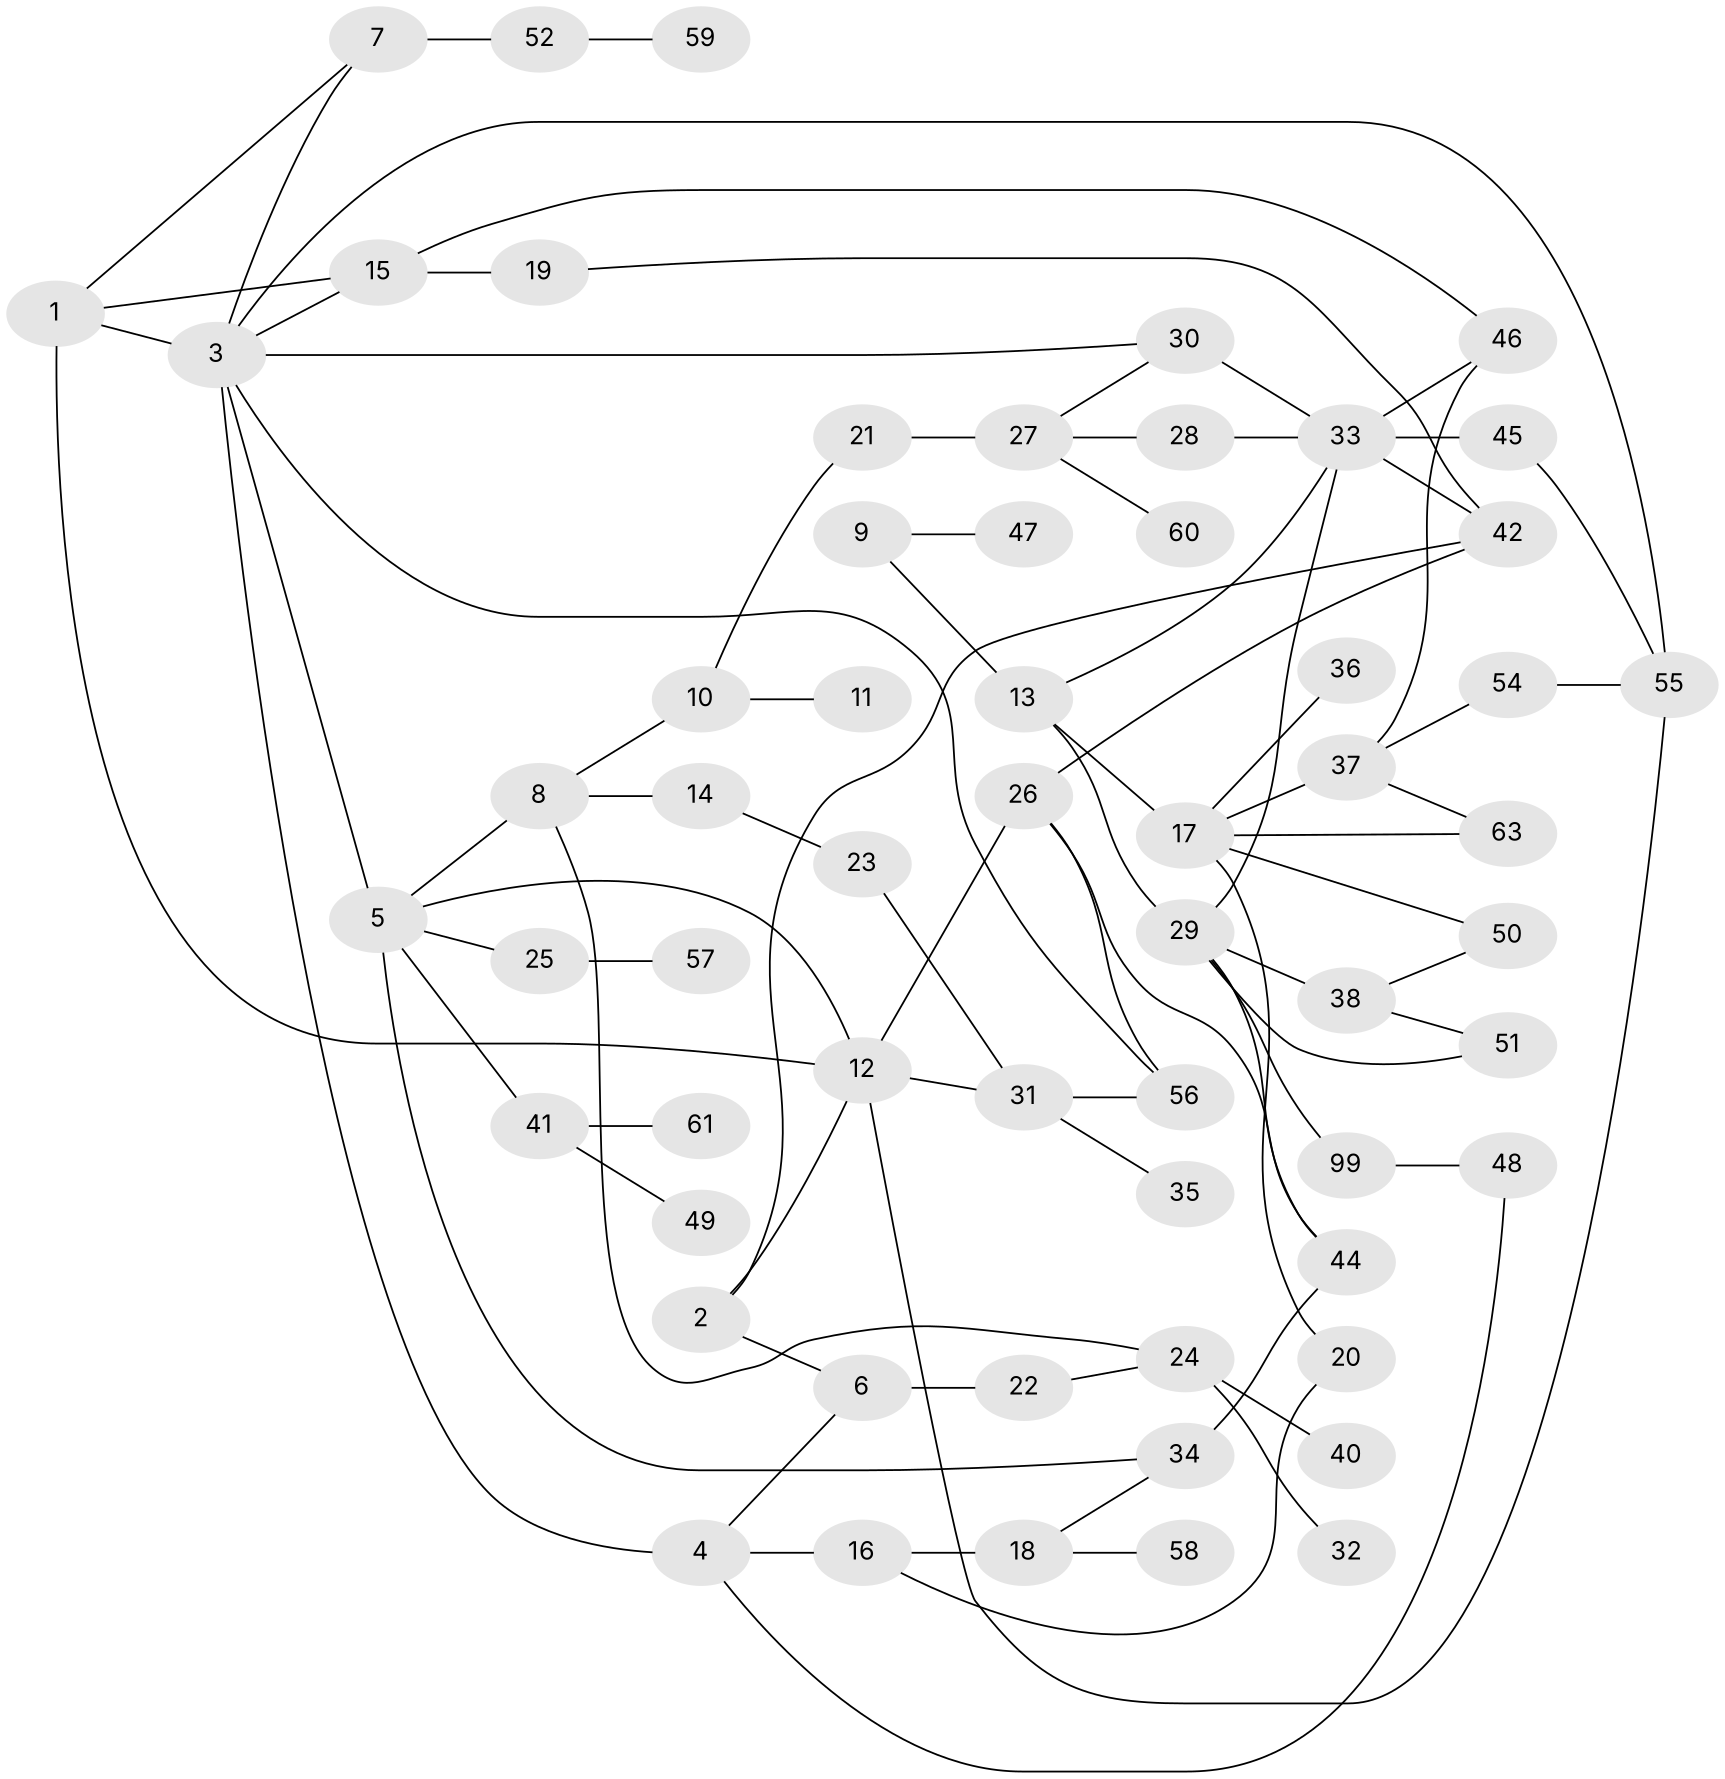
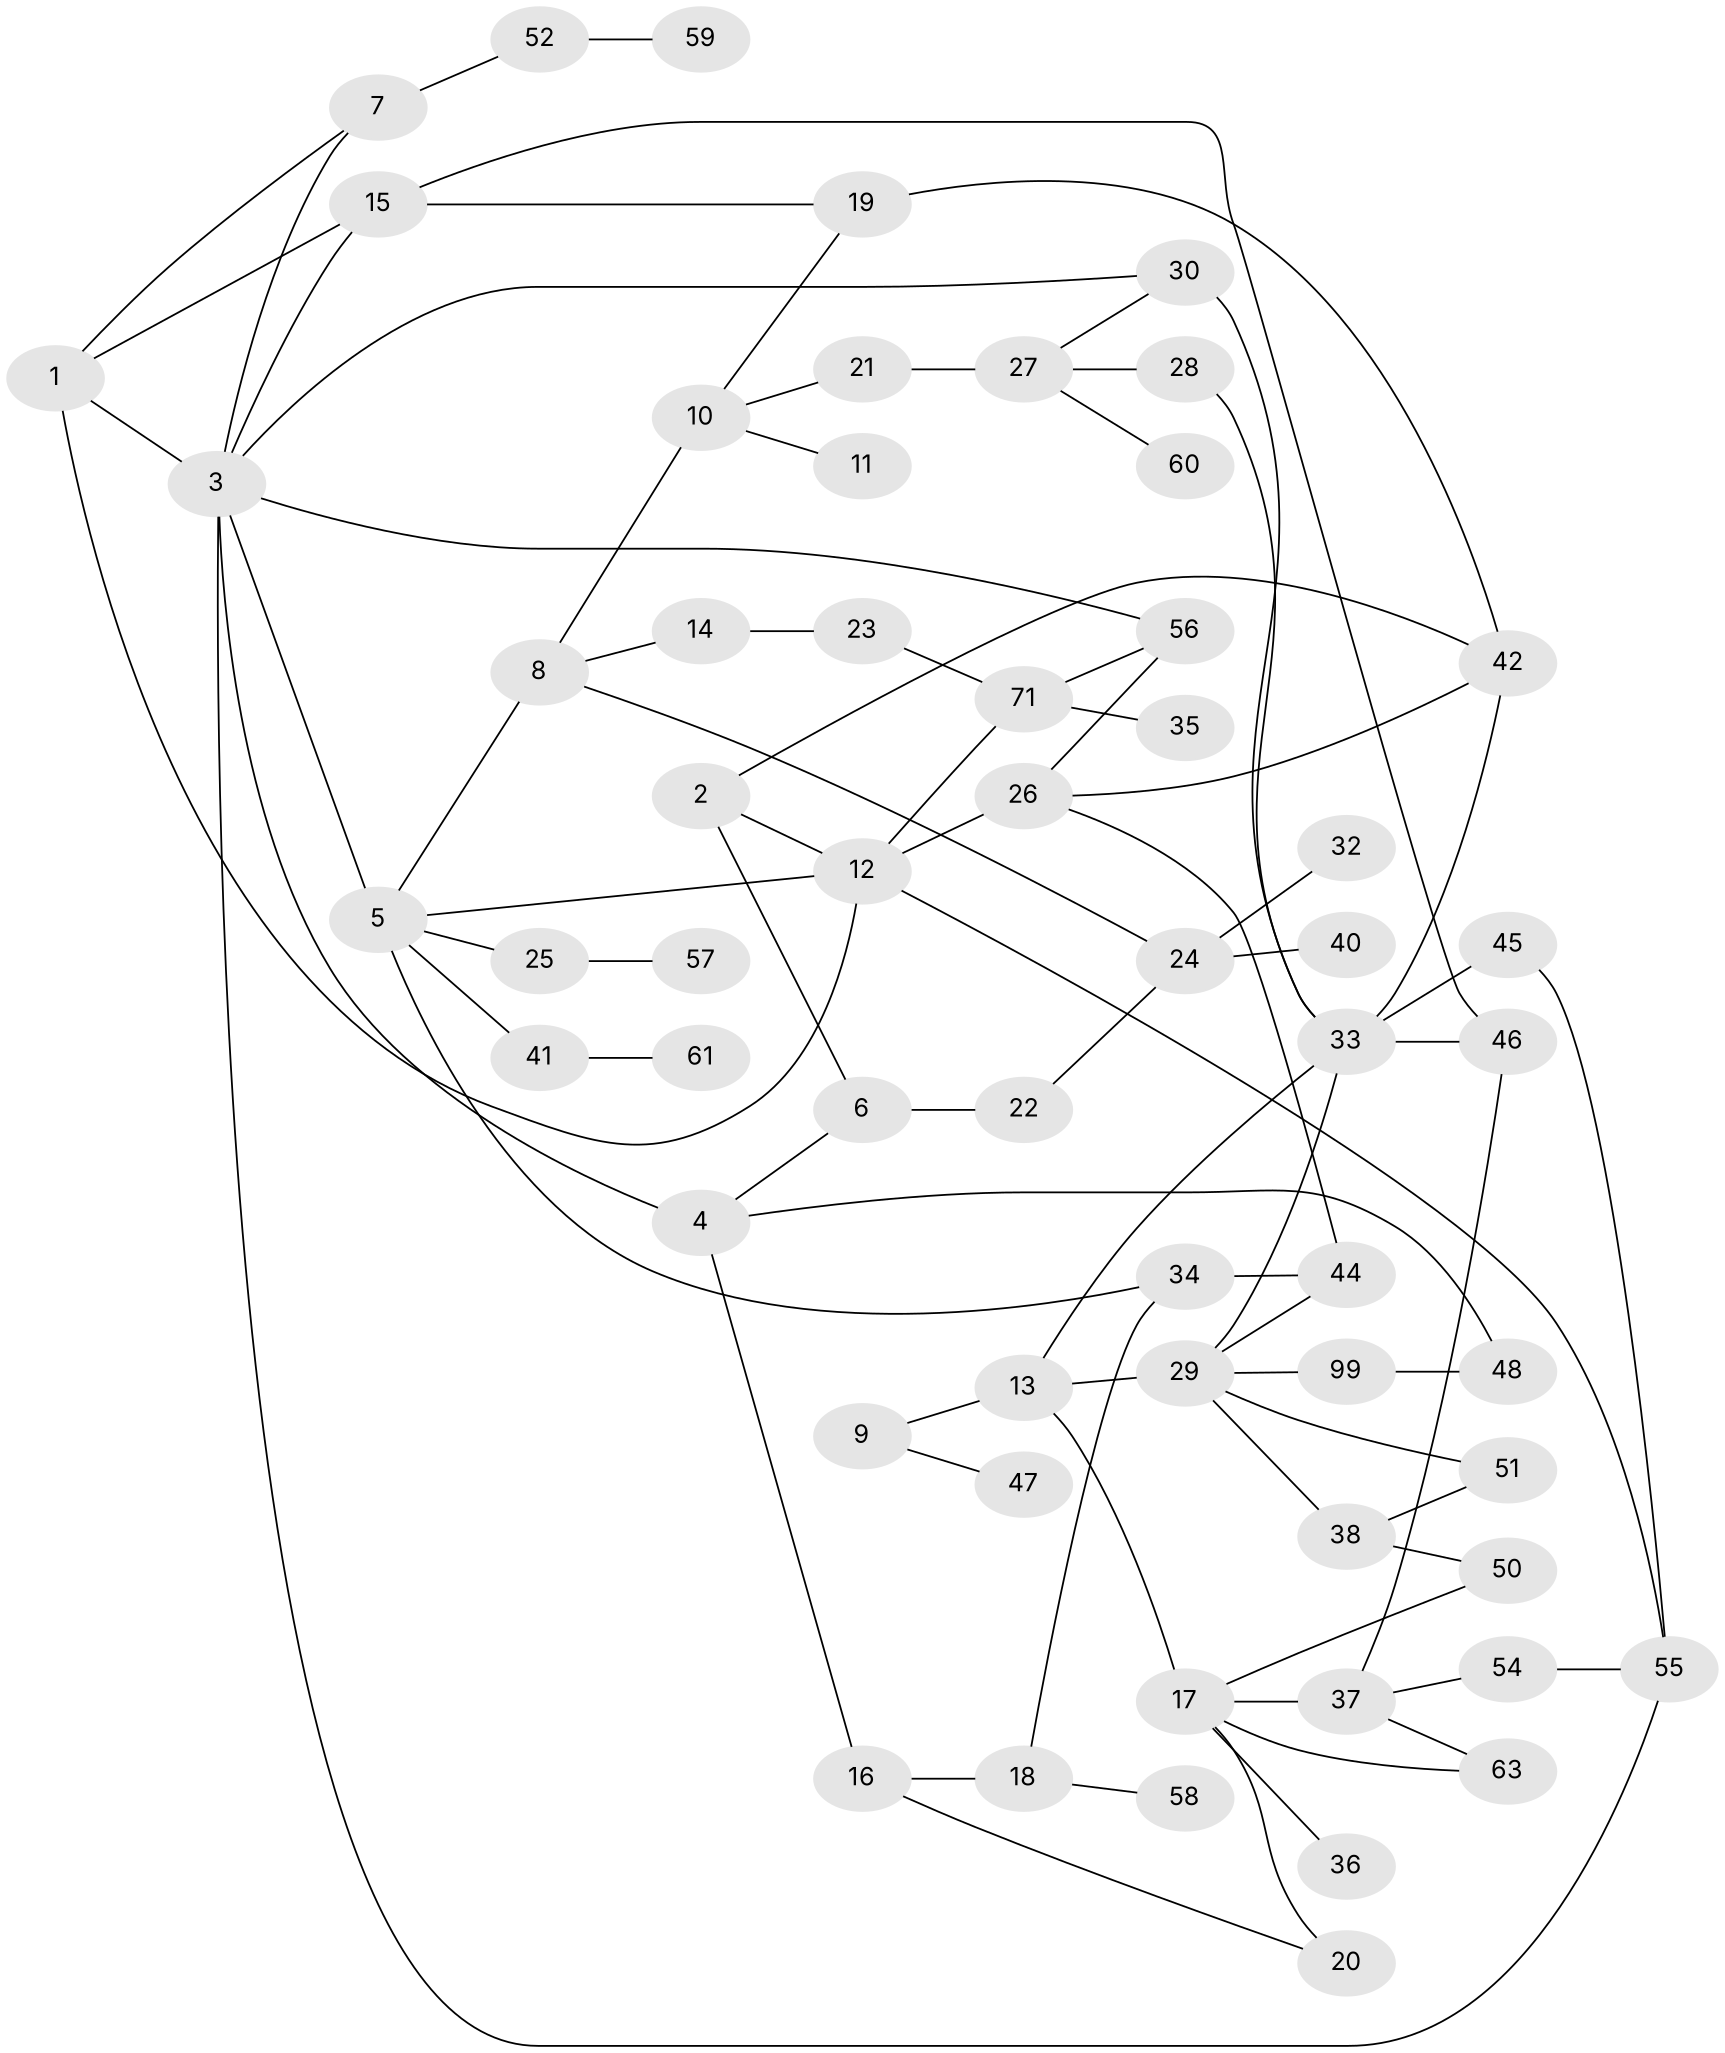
edge "19" -- "10": added
node "31": label "31" -> "71"
node "49": removed
